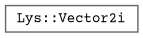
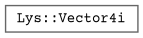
node "Lys::Vector2i": label "Lys::Vector2i" -> "Lys::Vector4i"
